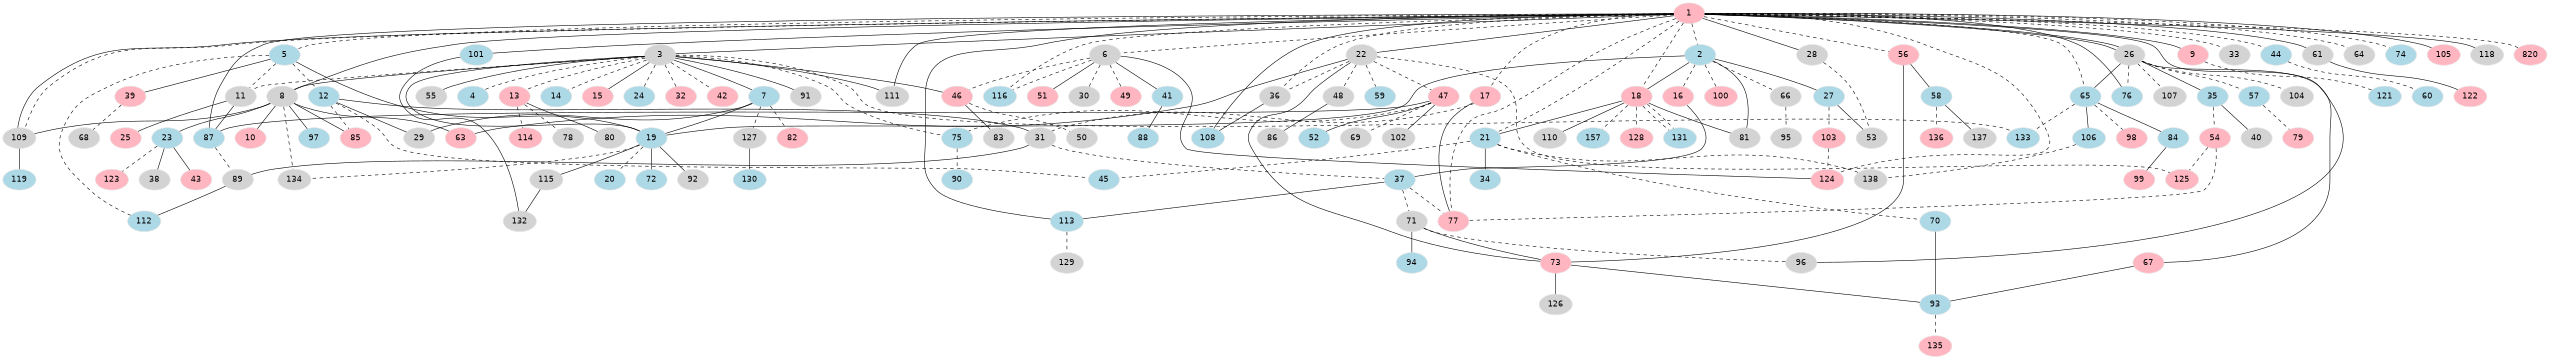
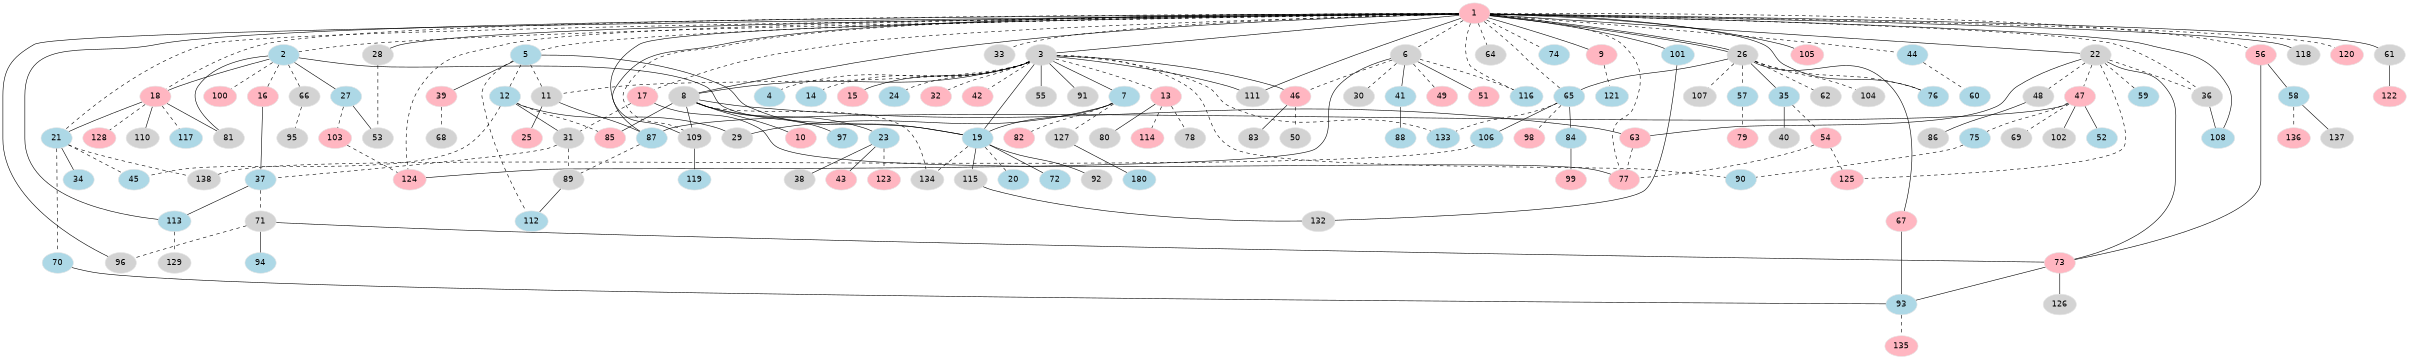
node "820": label "820" -> "120"
edge "3" -- "75": now "3" -- "90"
node "62": added
node "157": label "157" -> "117"
node "131": removed
edge "31" -- "89": style solid -> dashed
node "130": label "130" -> "180"
edge "37" -- "77": now "63" -- "77"
